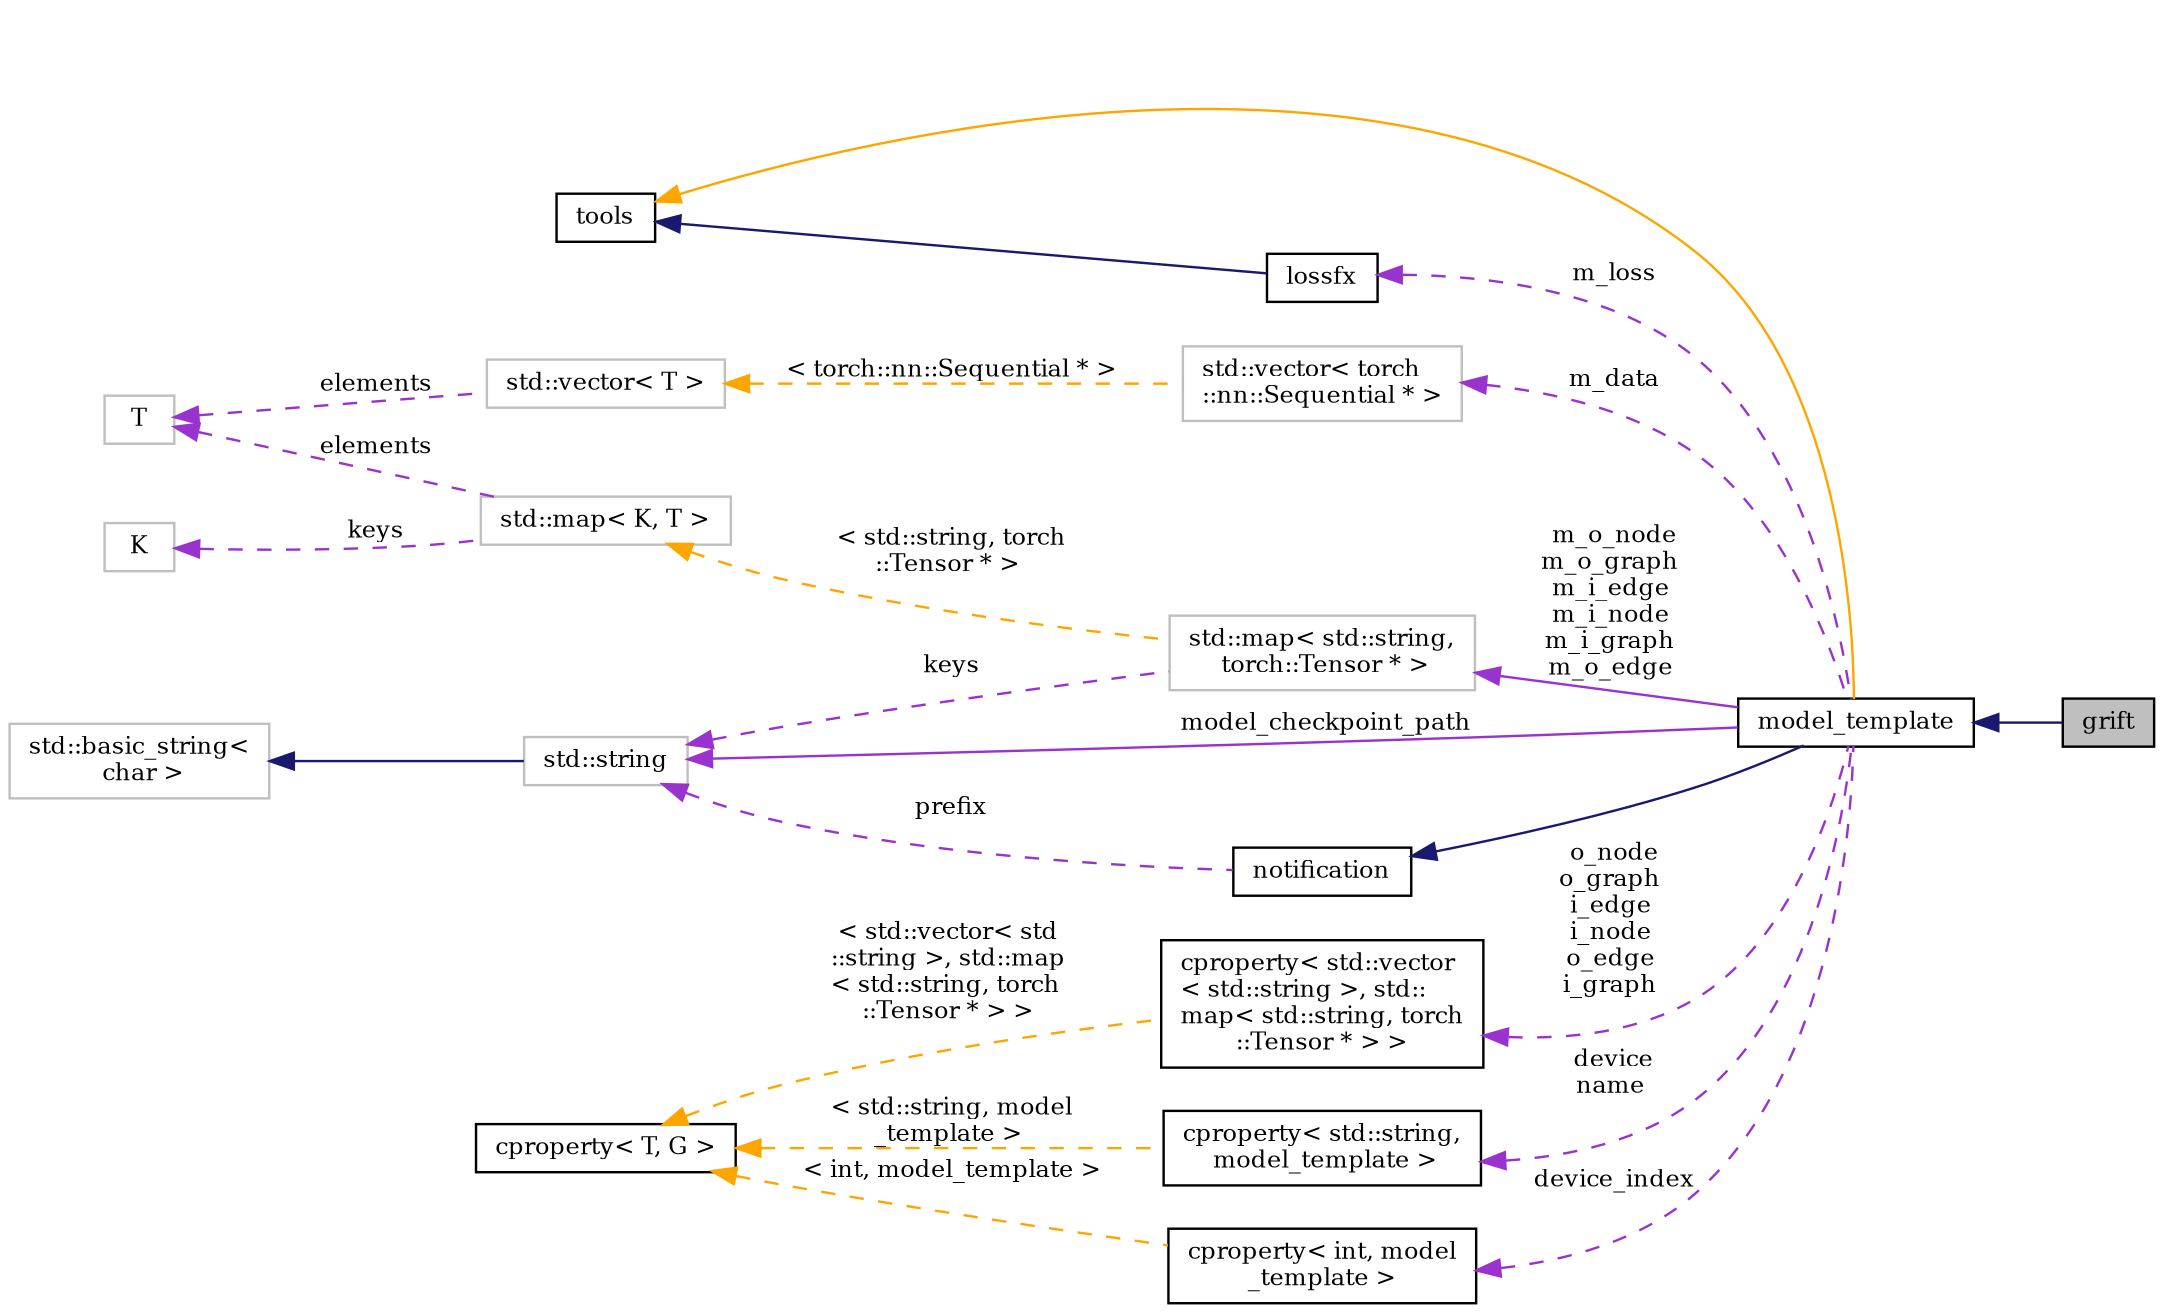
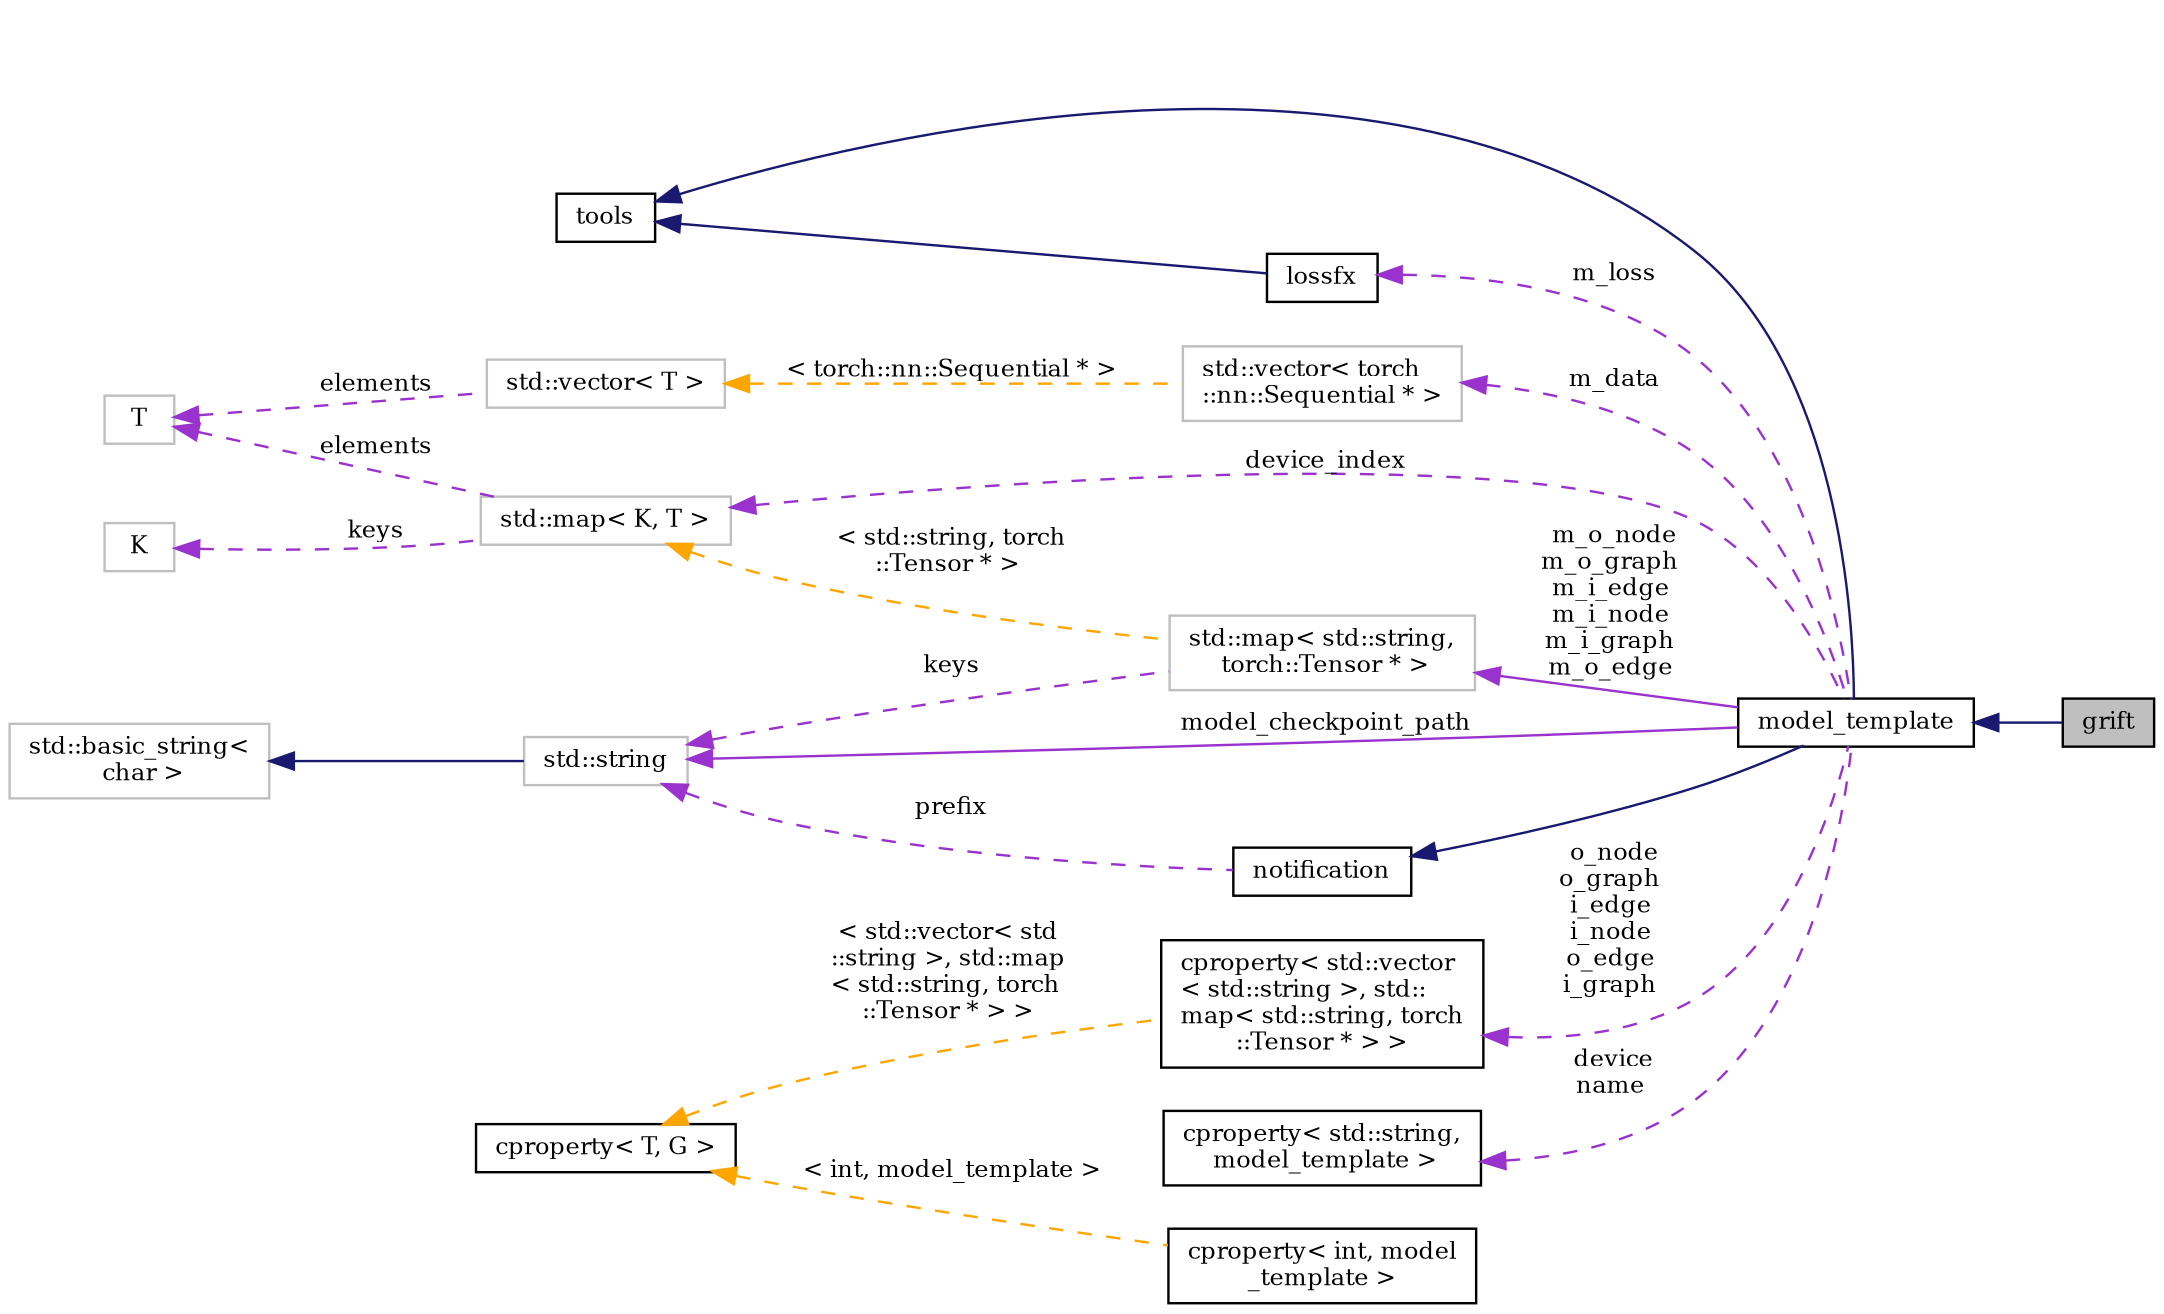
edge "model_template" -> "tools": color orange -> midnightblue
edge "model_template" -> "cproperty< int, model _template >": now "model_template" -> "std::map< K, T >"
edge "cproperty< std::string, model_template >" -> "cproperty< T, G >": removed, label "< std::string, model _template >"
